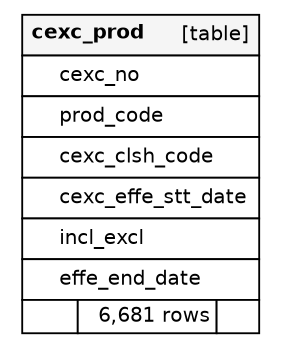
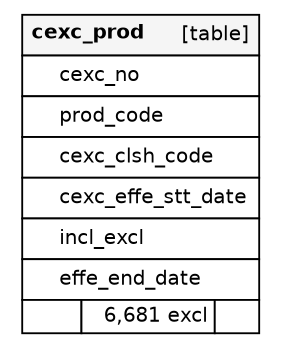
node "cexc_prod": text "6,681 rows" -> "6,681 excl"
